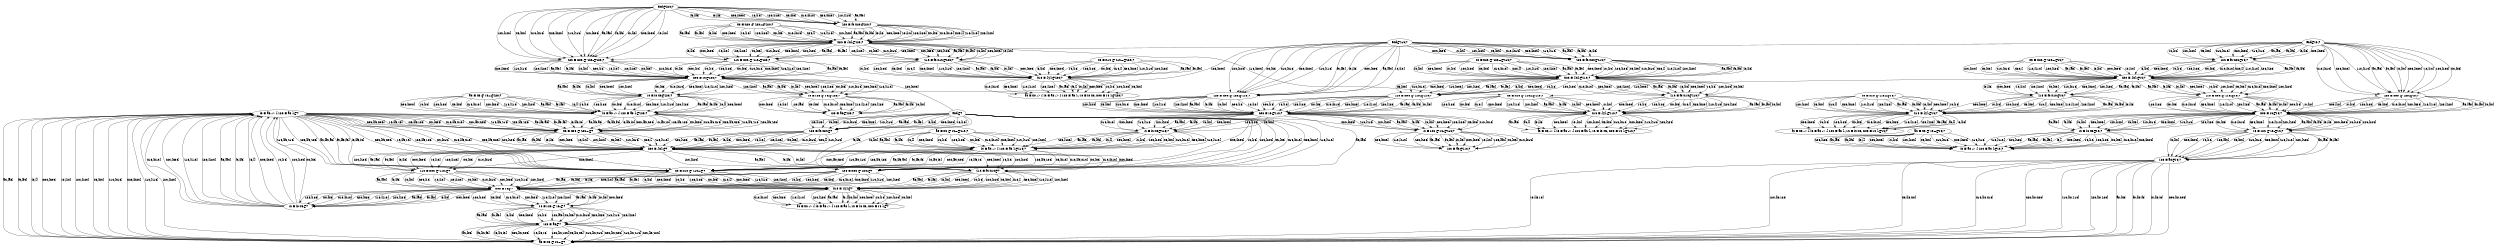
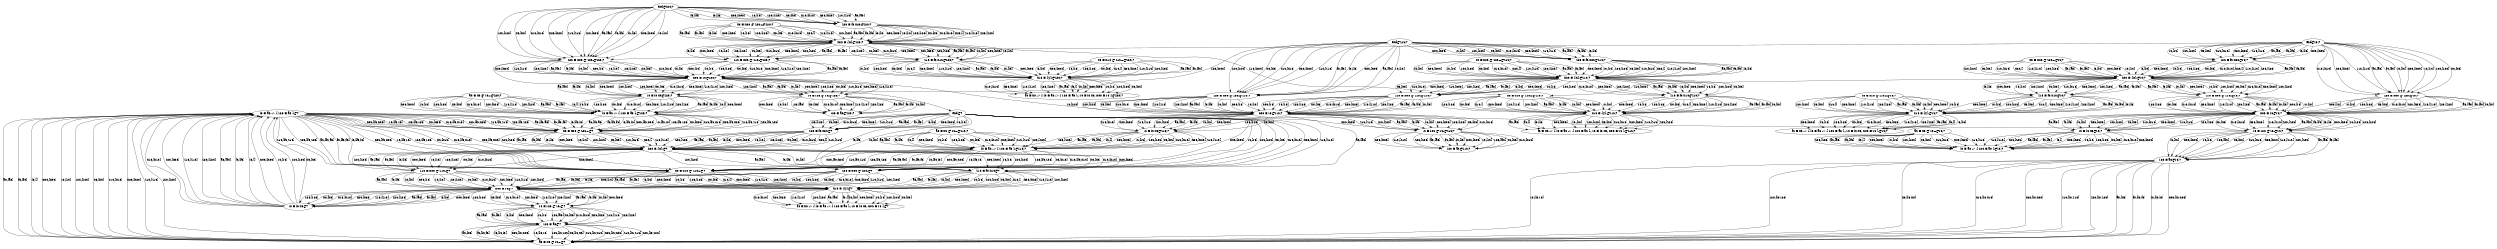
edge "end@?" -> "z2$ = n0$ @ z2$-@z2$|?": reversed
edge "n0$ = r$@z2$|?" -> "r$ = r2$ @ r$-@r$|?": added, label "r$;[r2$]"
